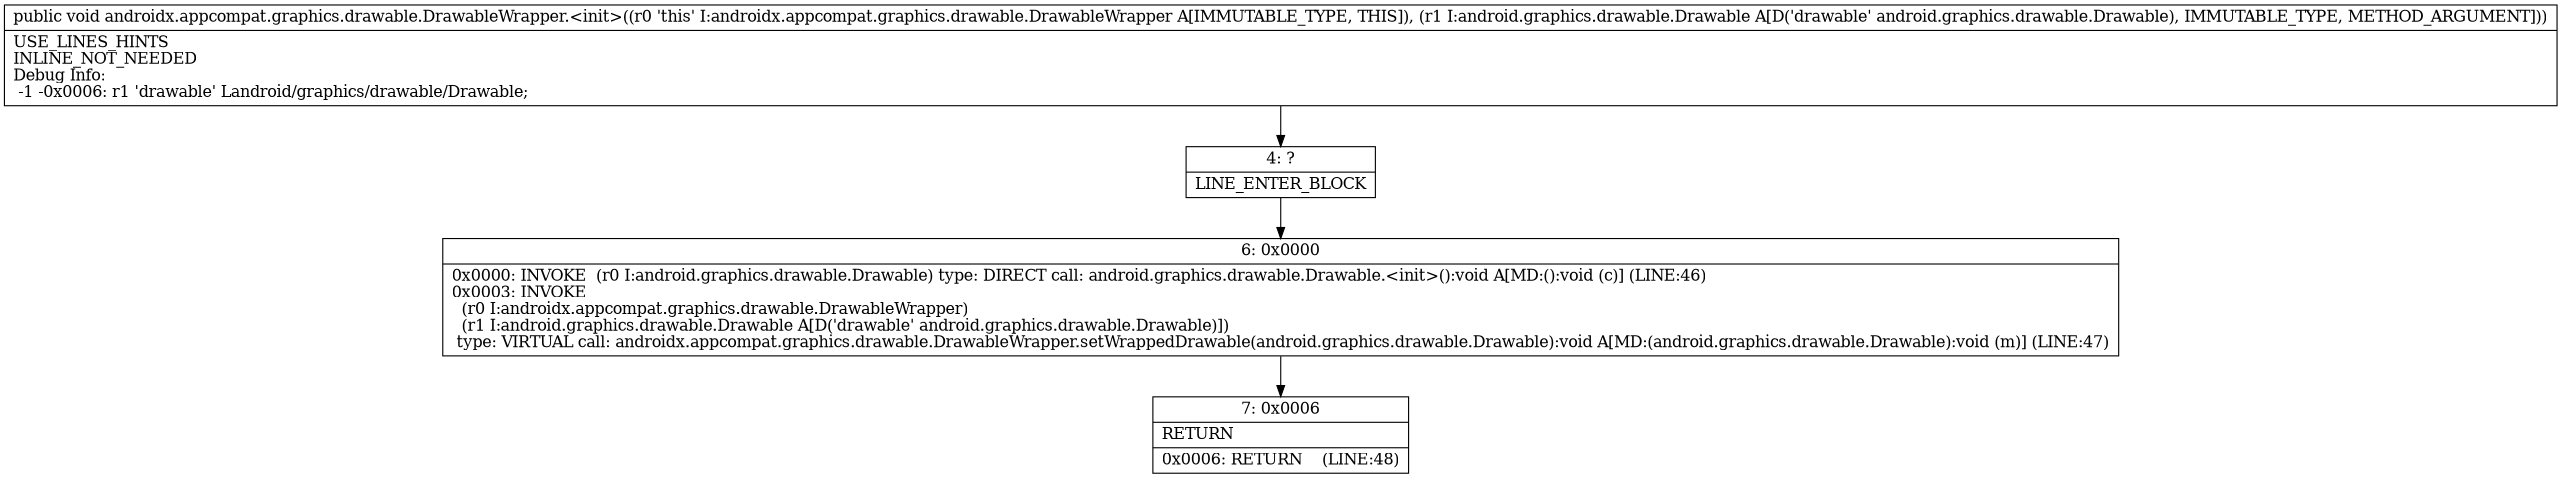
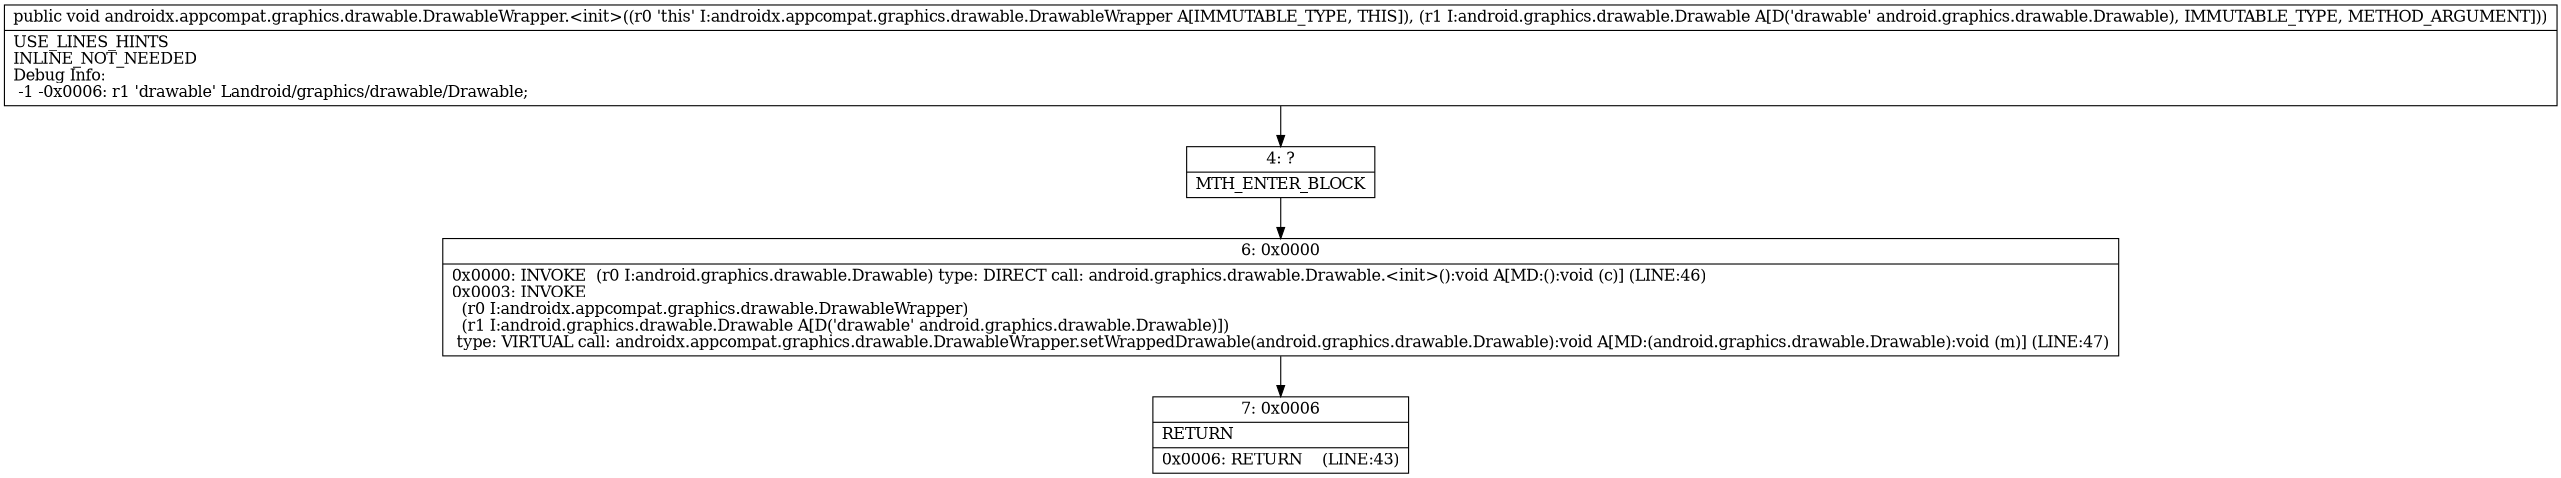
node "4: ?": text "LINE_ENTER_BLOCK" -> "MTH_ENTER_BLOCK"
node "7: 0x0006": text "0x0006: RETURN    (LINE:48)" -> "0x0006: RETURN    (LINE:43)"
